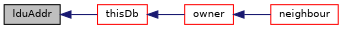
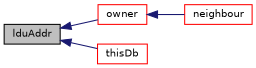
edge "owner" -> "thisDb": now "owner" -> "lduAddr"
